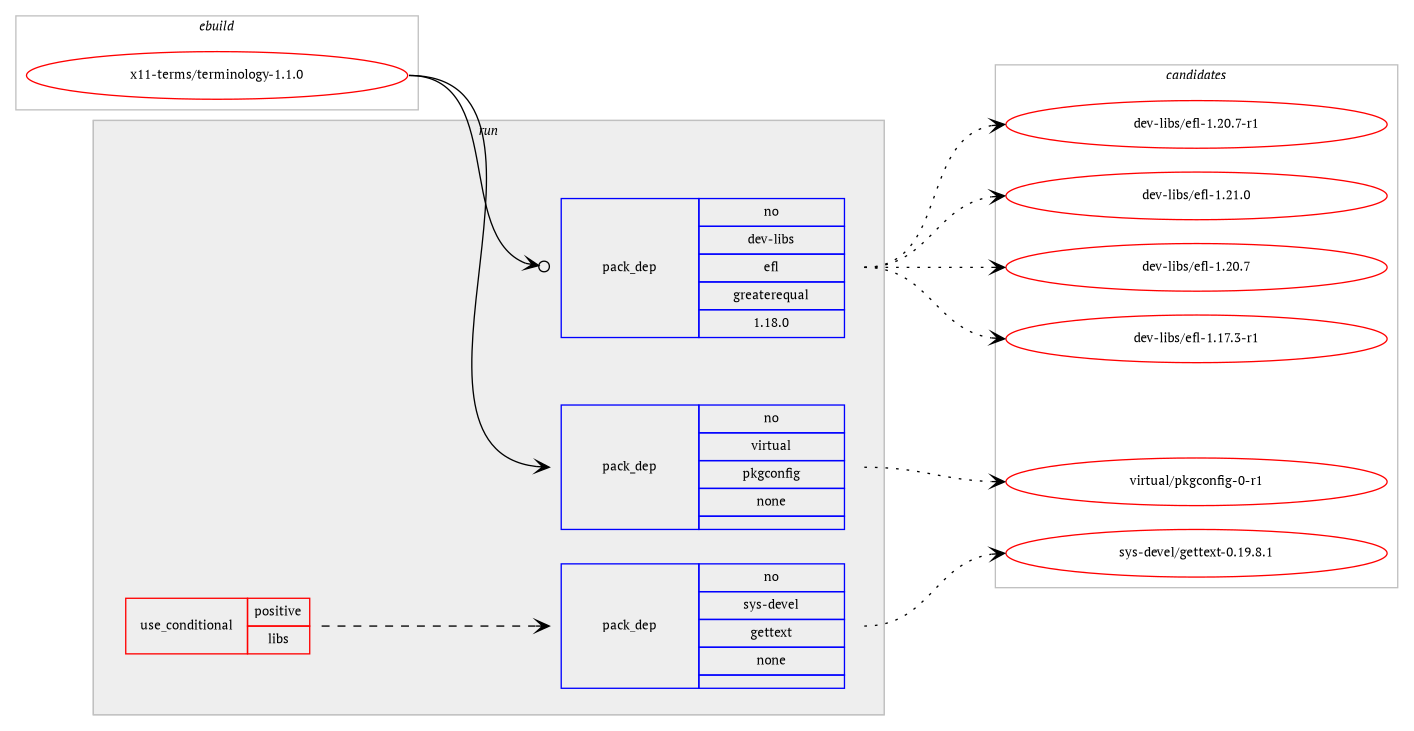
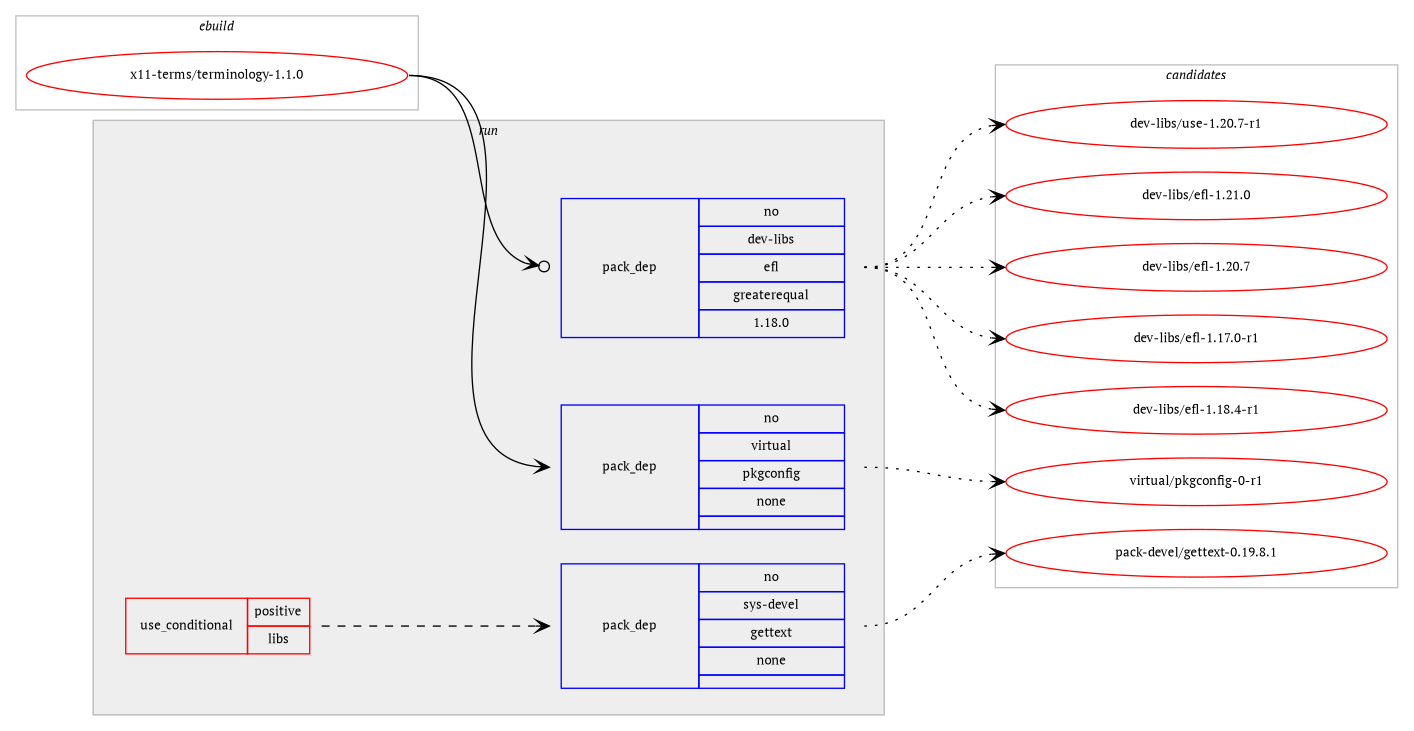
node "dev-libs/efl-1.20.7-r1": label "dev-libs/efl-1.20.7-r1" -> "dev-libs/use-1.20.7-r1"
node "dev-libs/efl-1.17.3-r1": label "dev-libs/efl-1.17.3-r1" -> "dev-libs/efl-1.17.0-r1"
node "dev-libs/efl-1.18.4-r1": added
node "sys-devel/gettext-0.19.8.1": label "sys-devel/gettext-0.19.8.1" -> "pack-devel/gettext-0.19.8.1"
